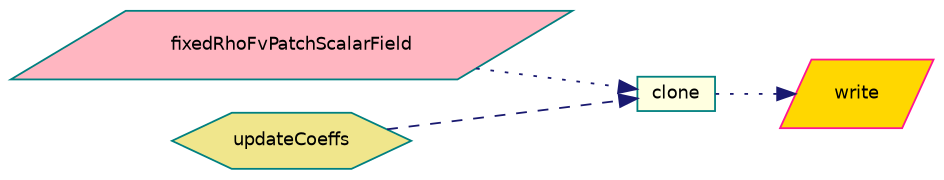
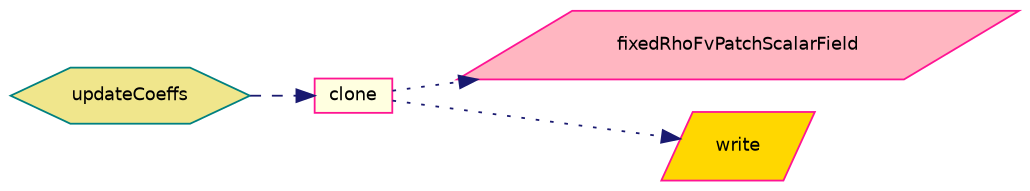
node "fixedRhoFvPatchScalarField": color teal -> deeppink
edge "fixedRhoFvPatchScalarField" -> "clone": reversed
node "clone": color teal -> deeppink
